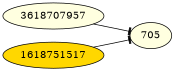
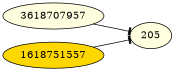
node "705": label "705" -> "205"
node "1618751517": label "1618751517" -> "1618751557"
